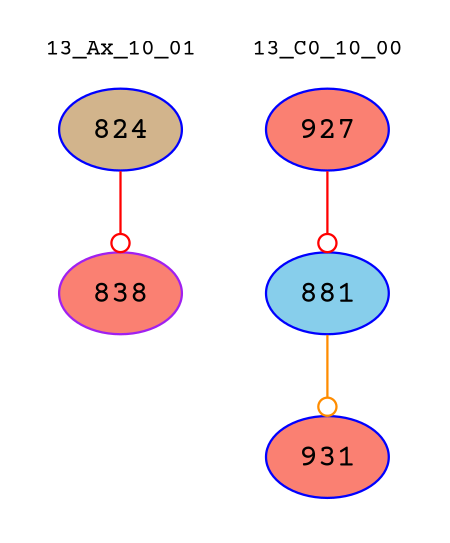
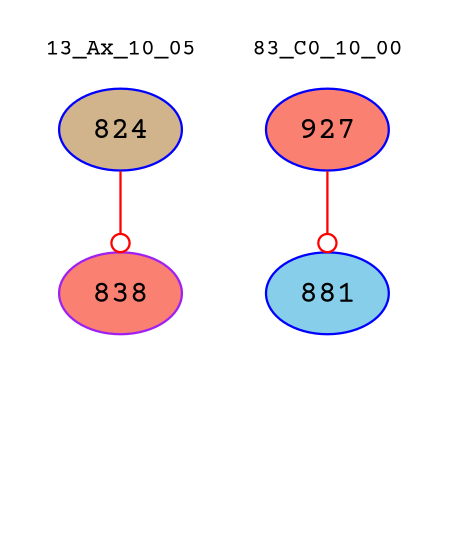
cluster "13_Ax_10_01": label "13_Ax_10_01" -> "13_Ax_10_05"
cluster "13_C0_10_00": label "13_C0_10_00" -> "83_C0_10_00"
node "931": removed
